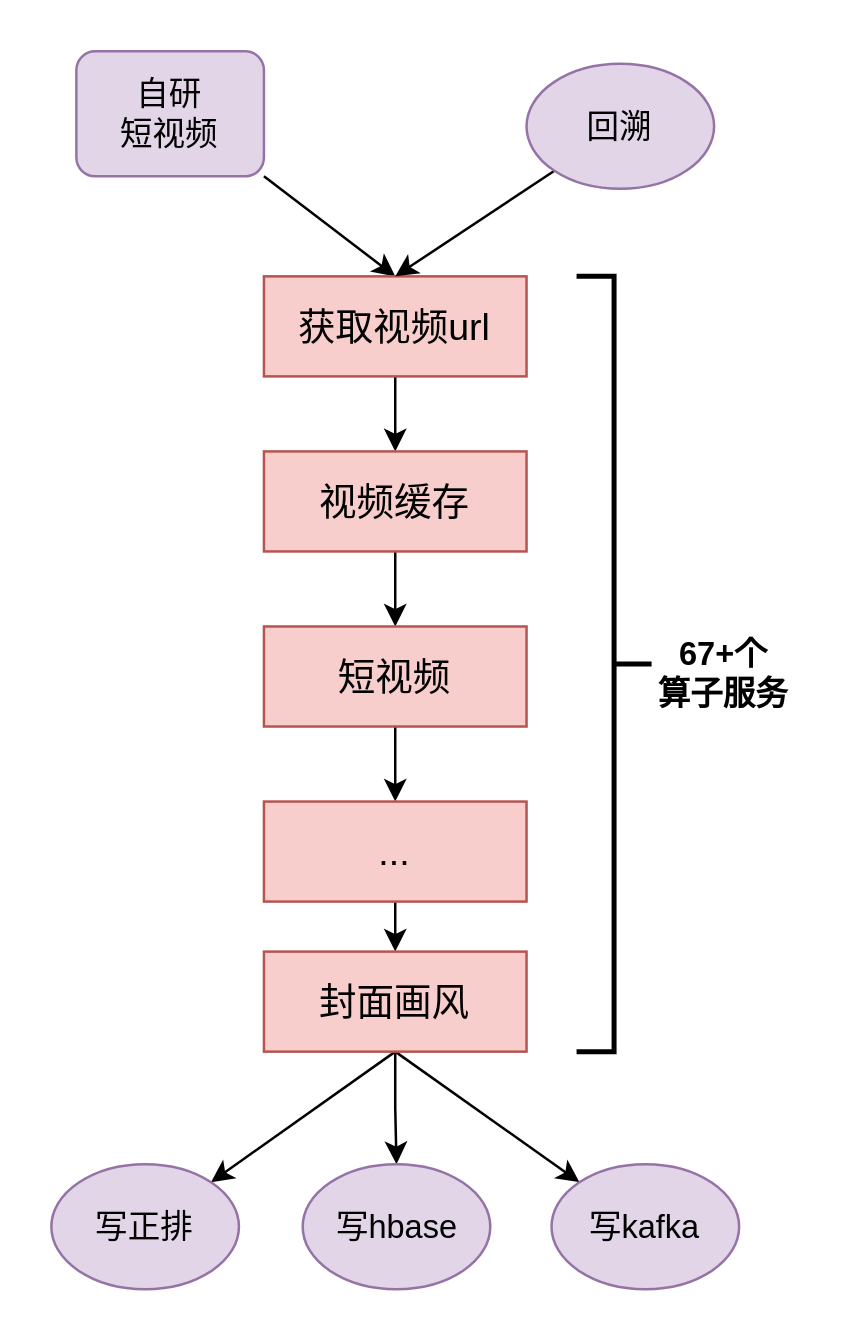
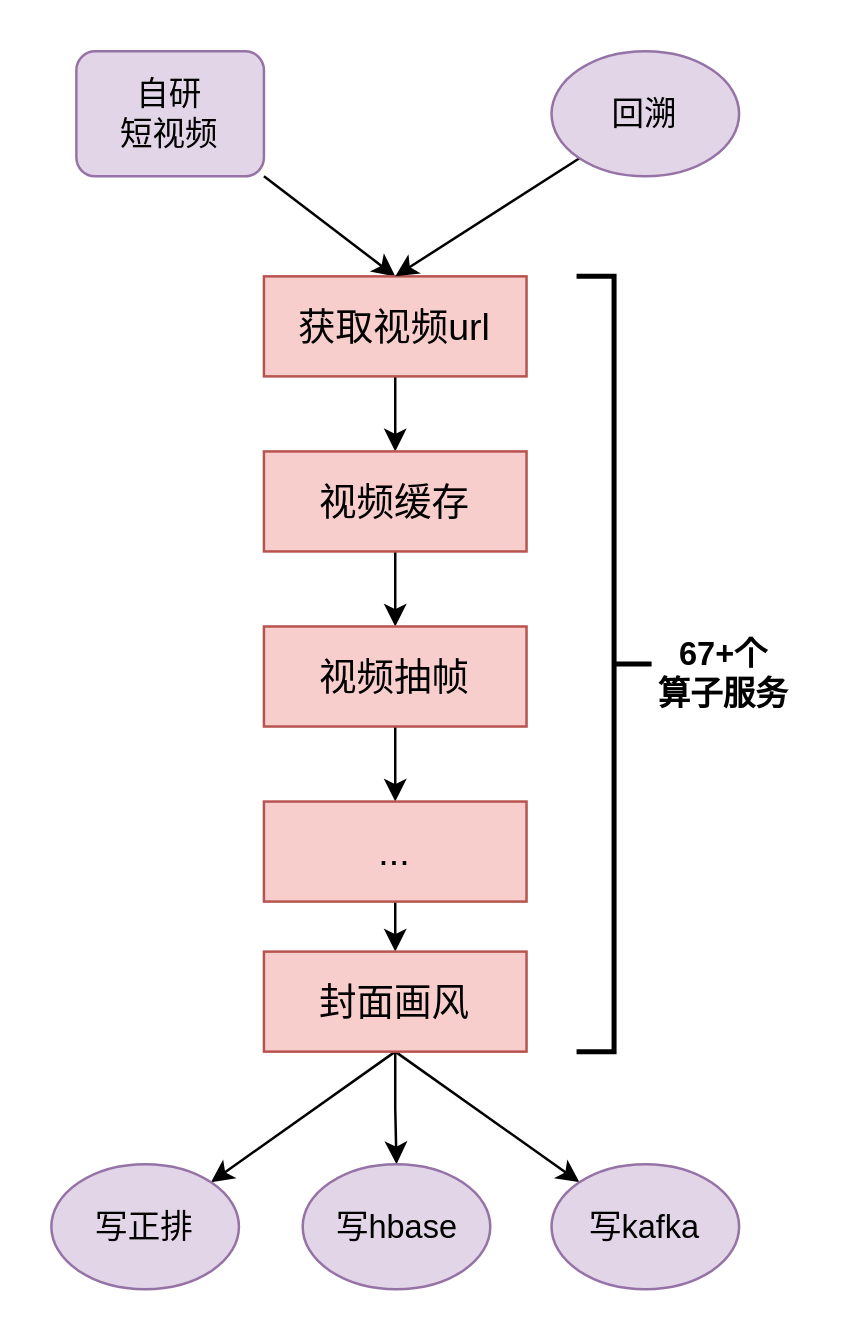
node "回溯": moved (620, 126) -> (645, 114)
node "短视频": label "短视频" -> "视频抽帧"
